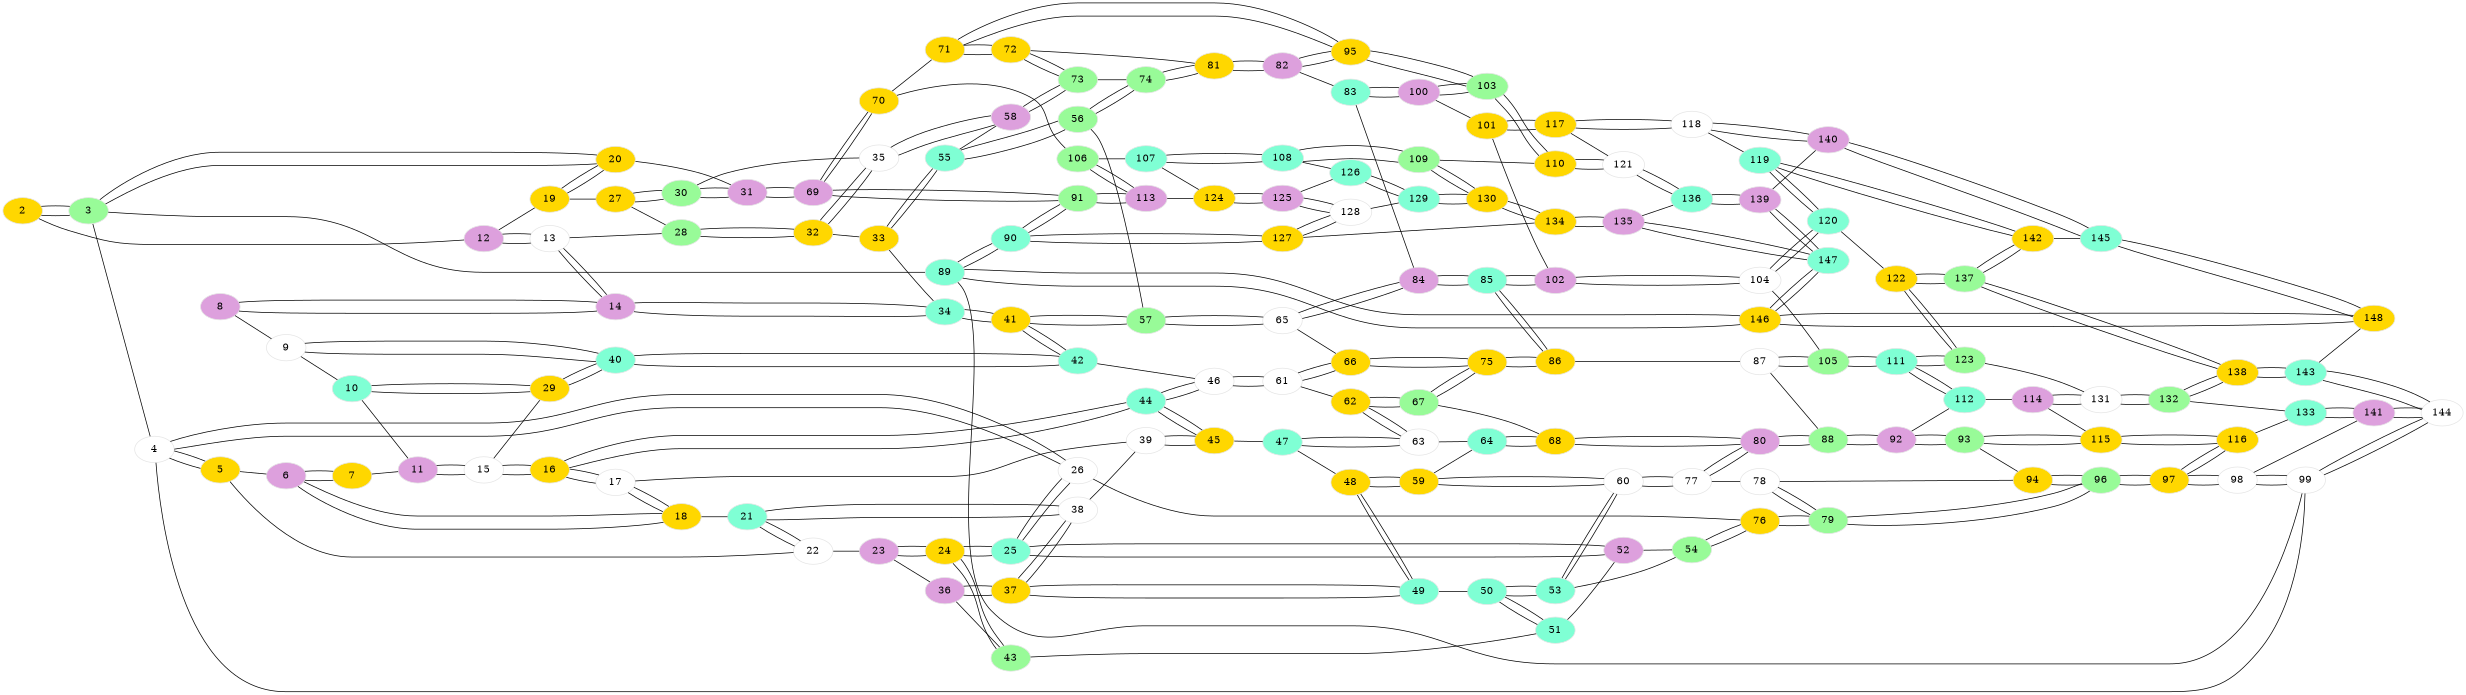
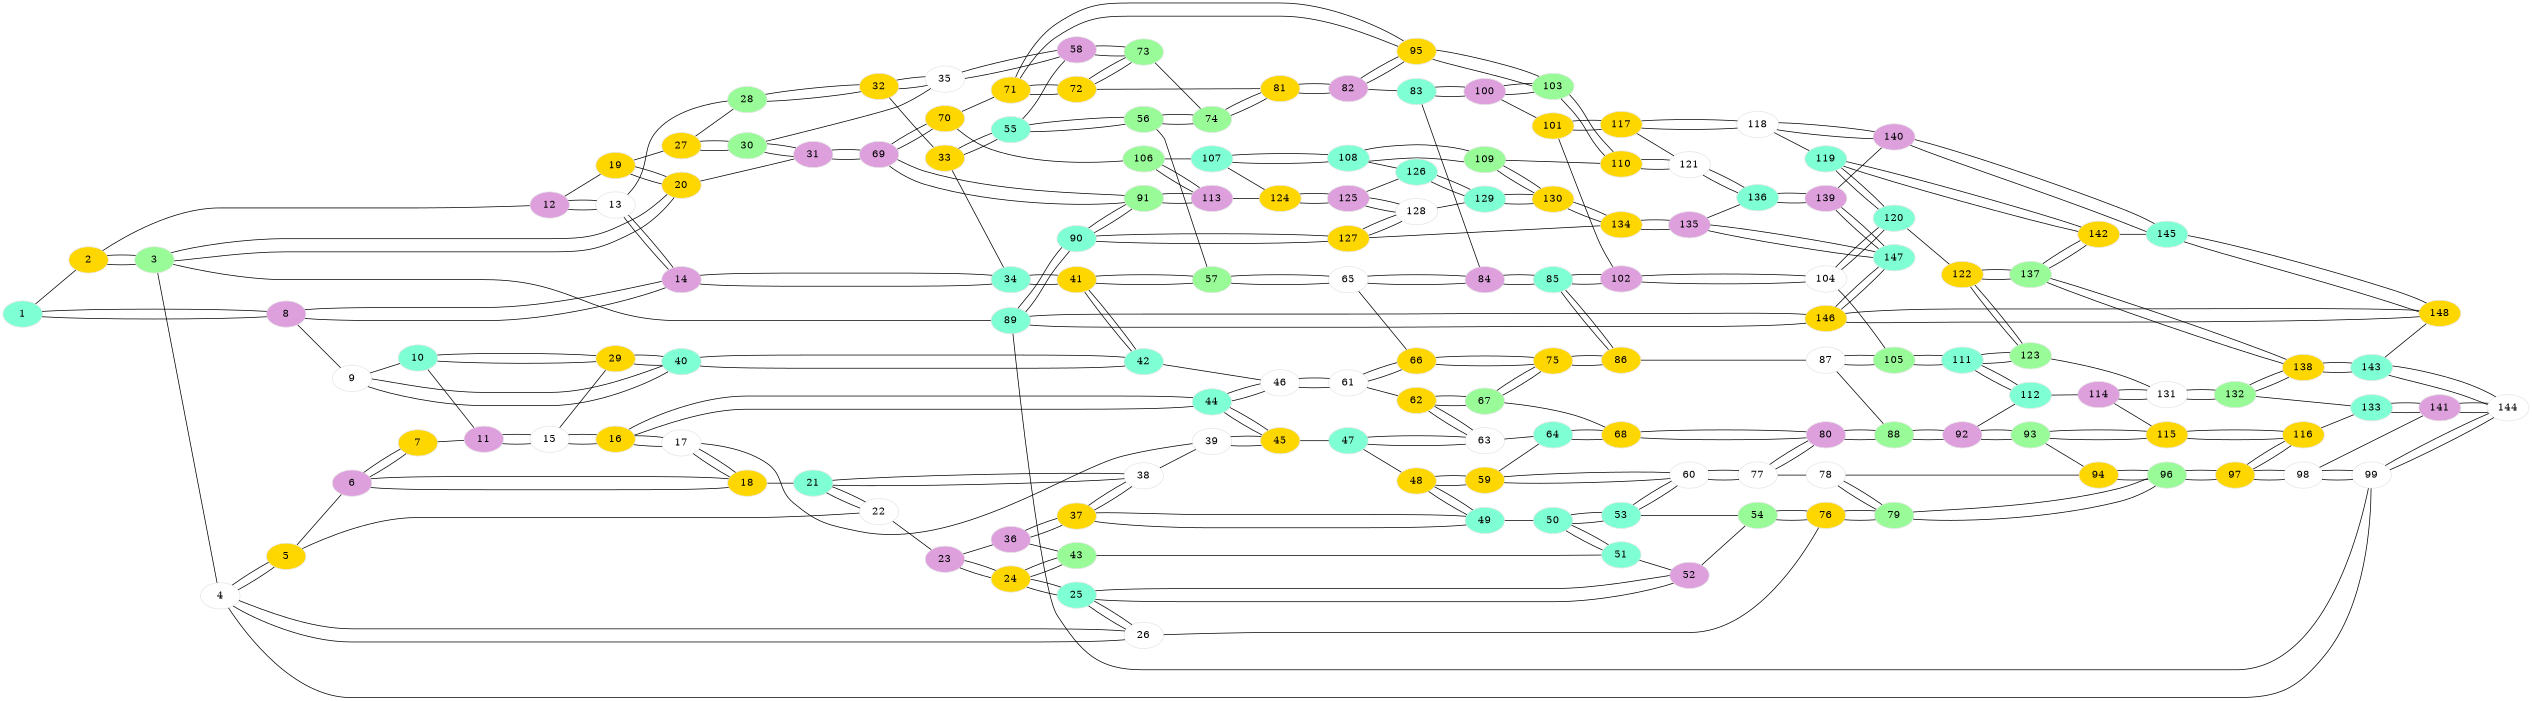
node "1": added
